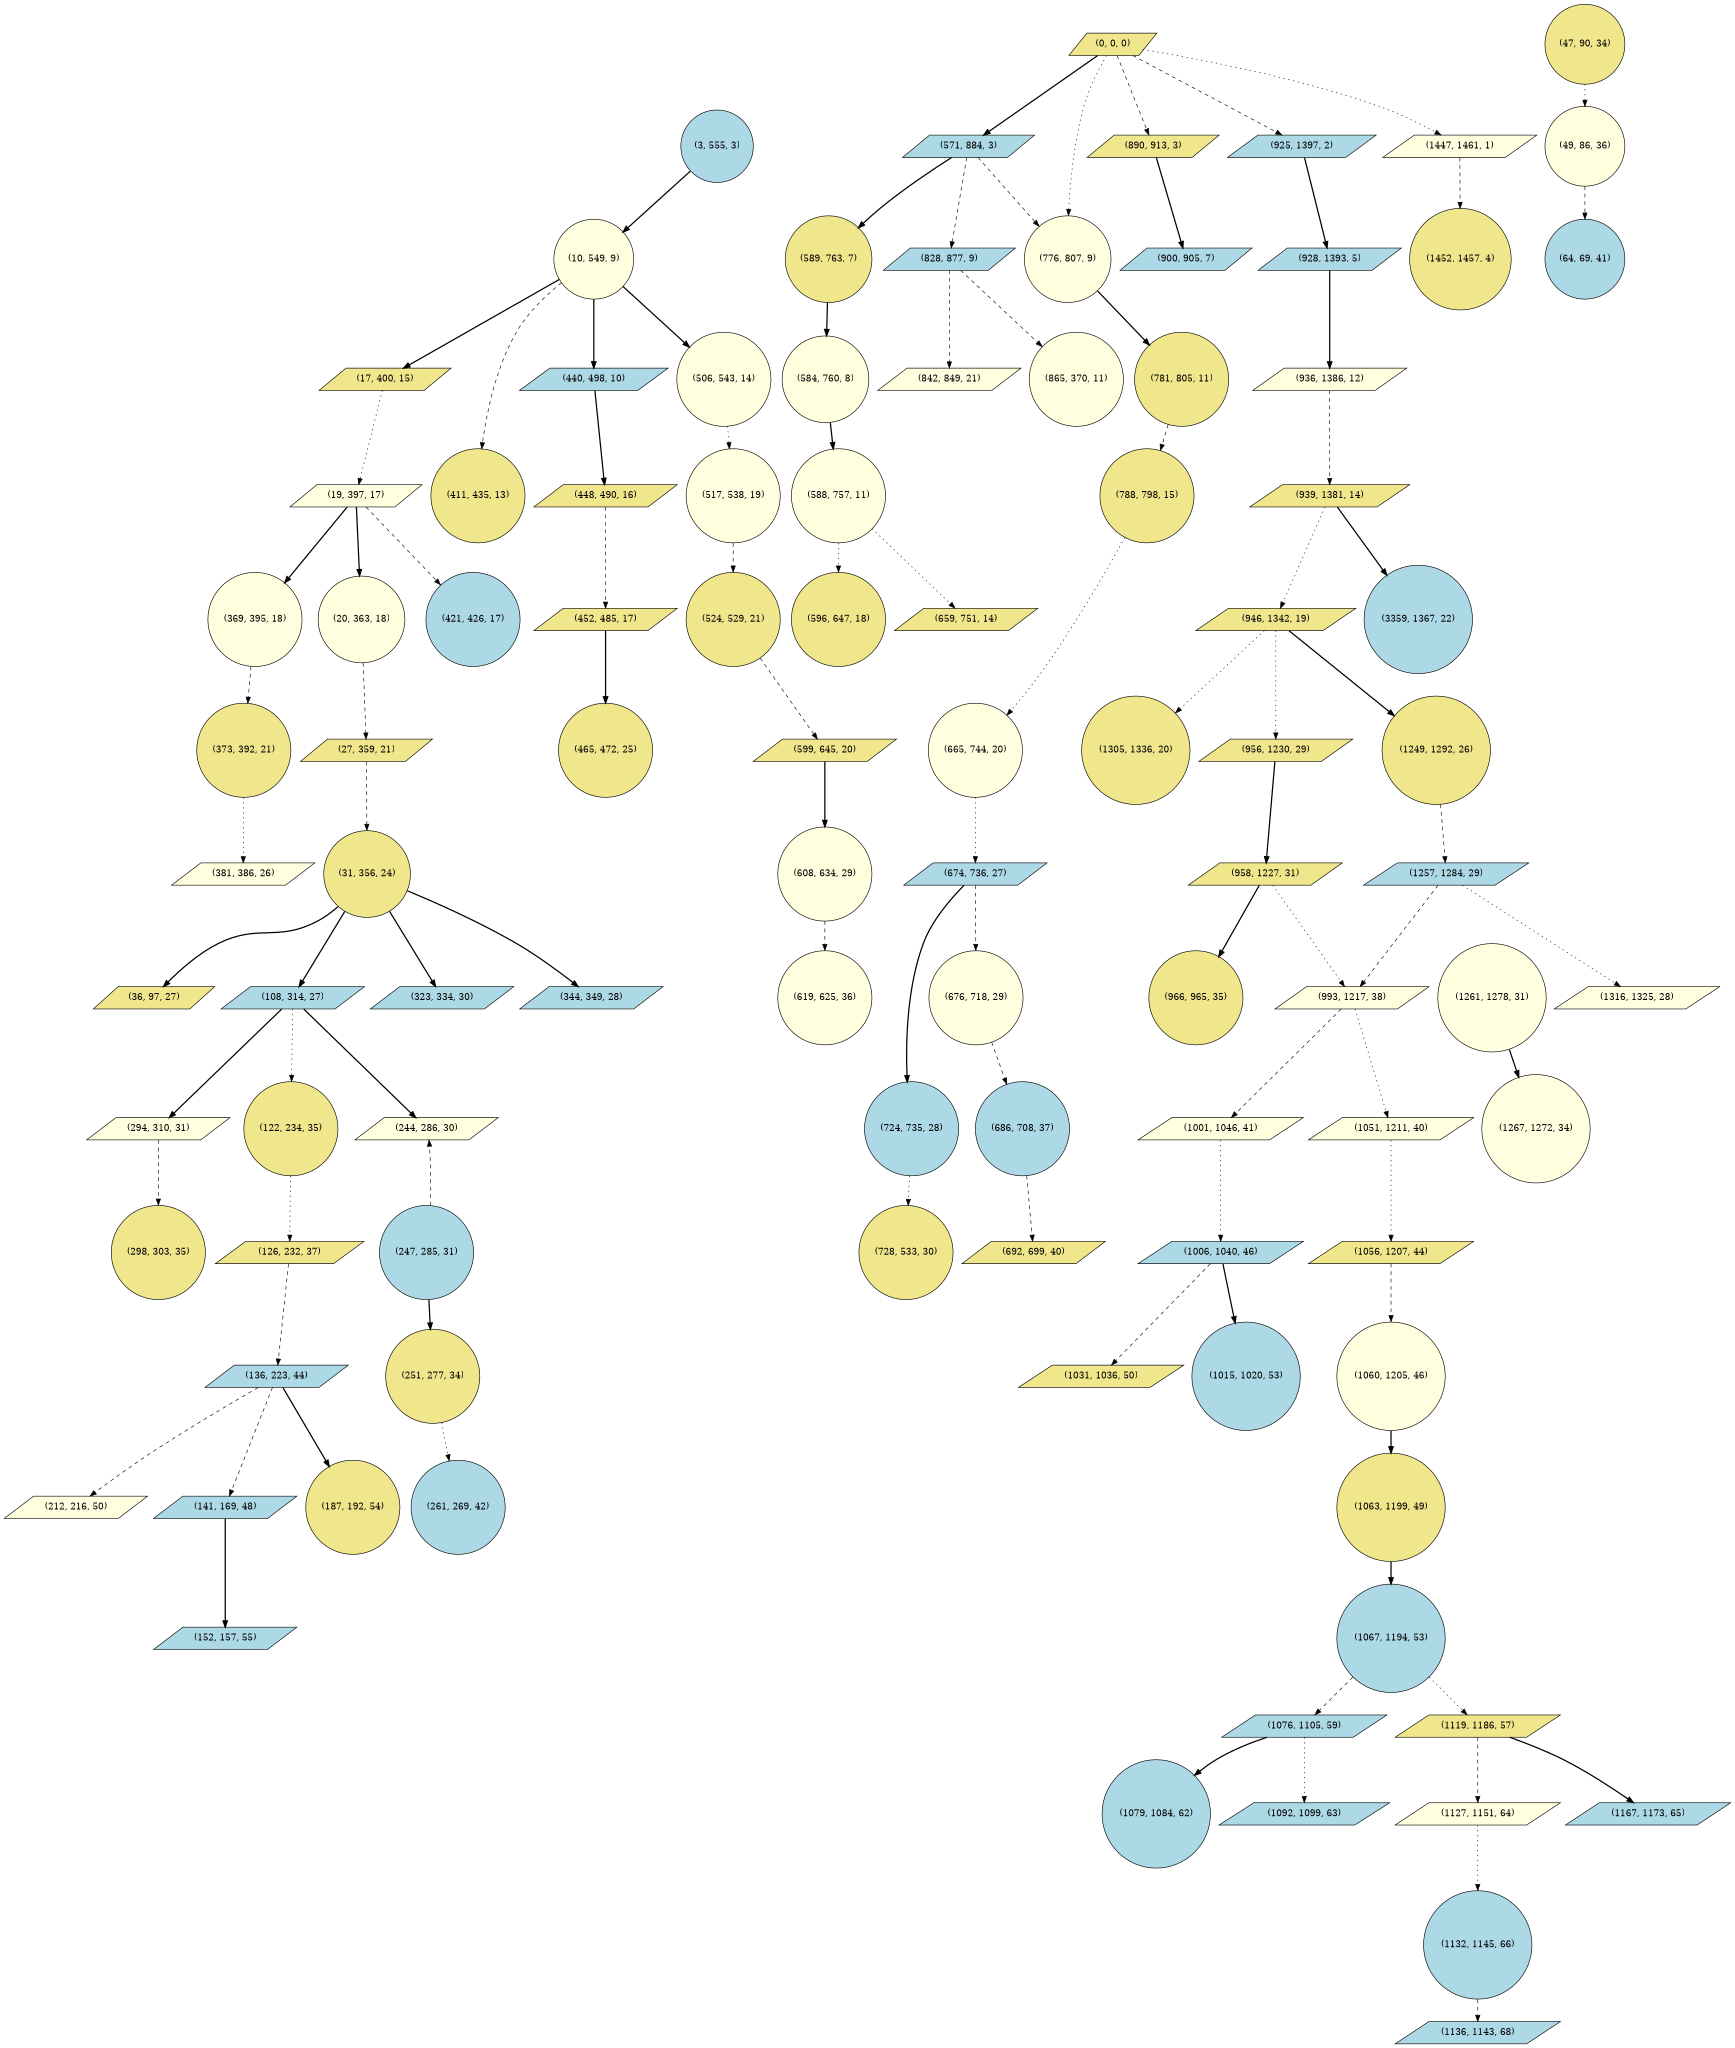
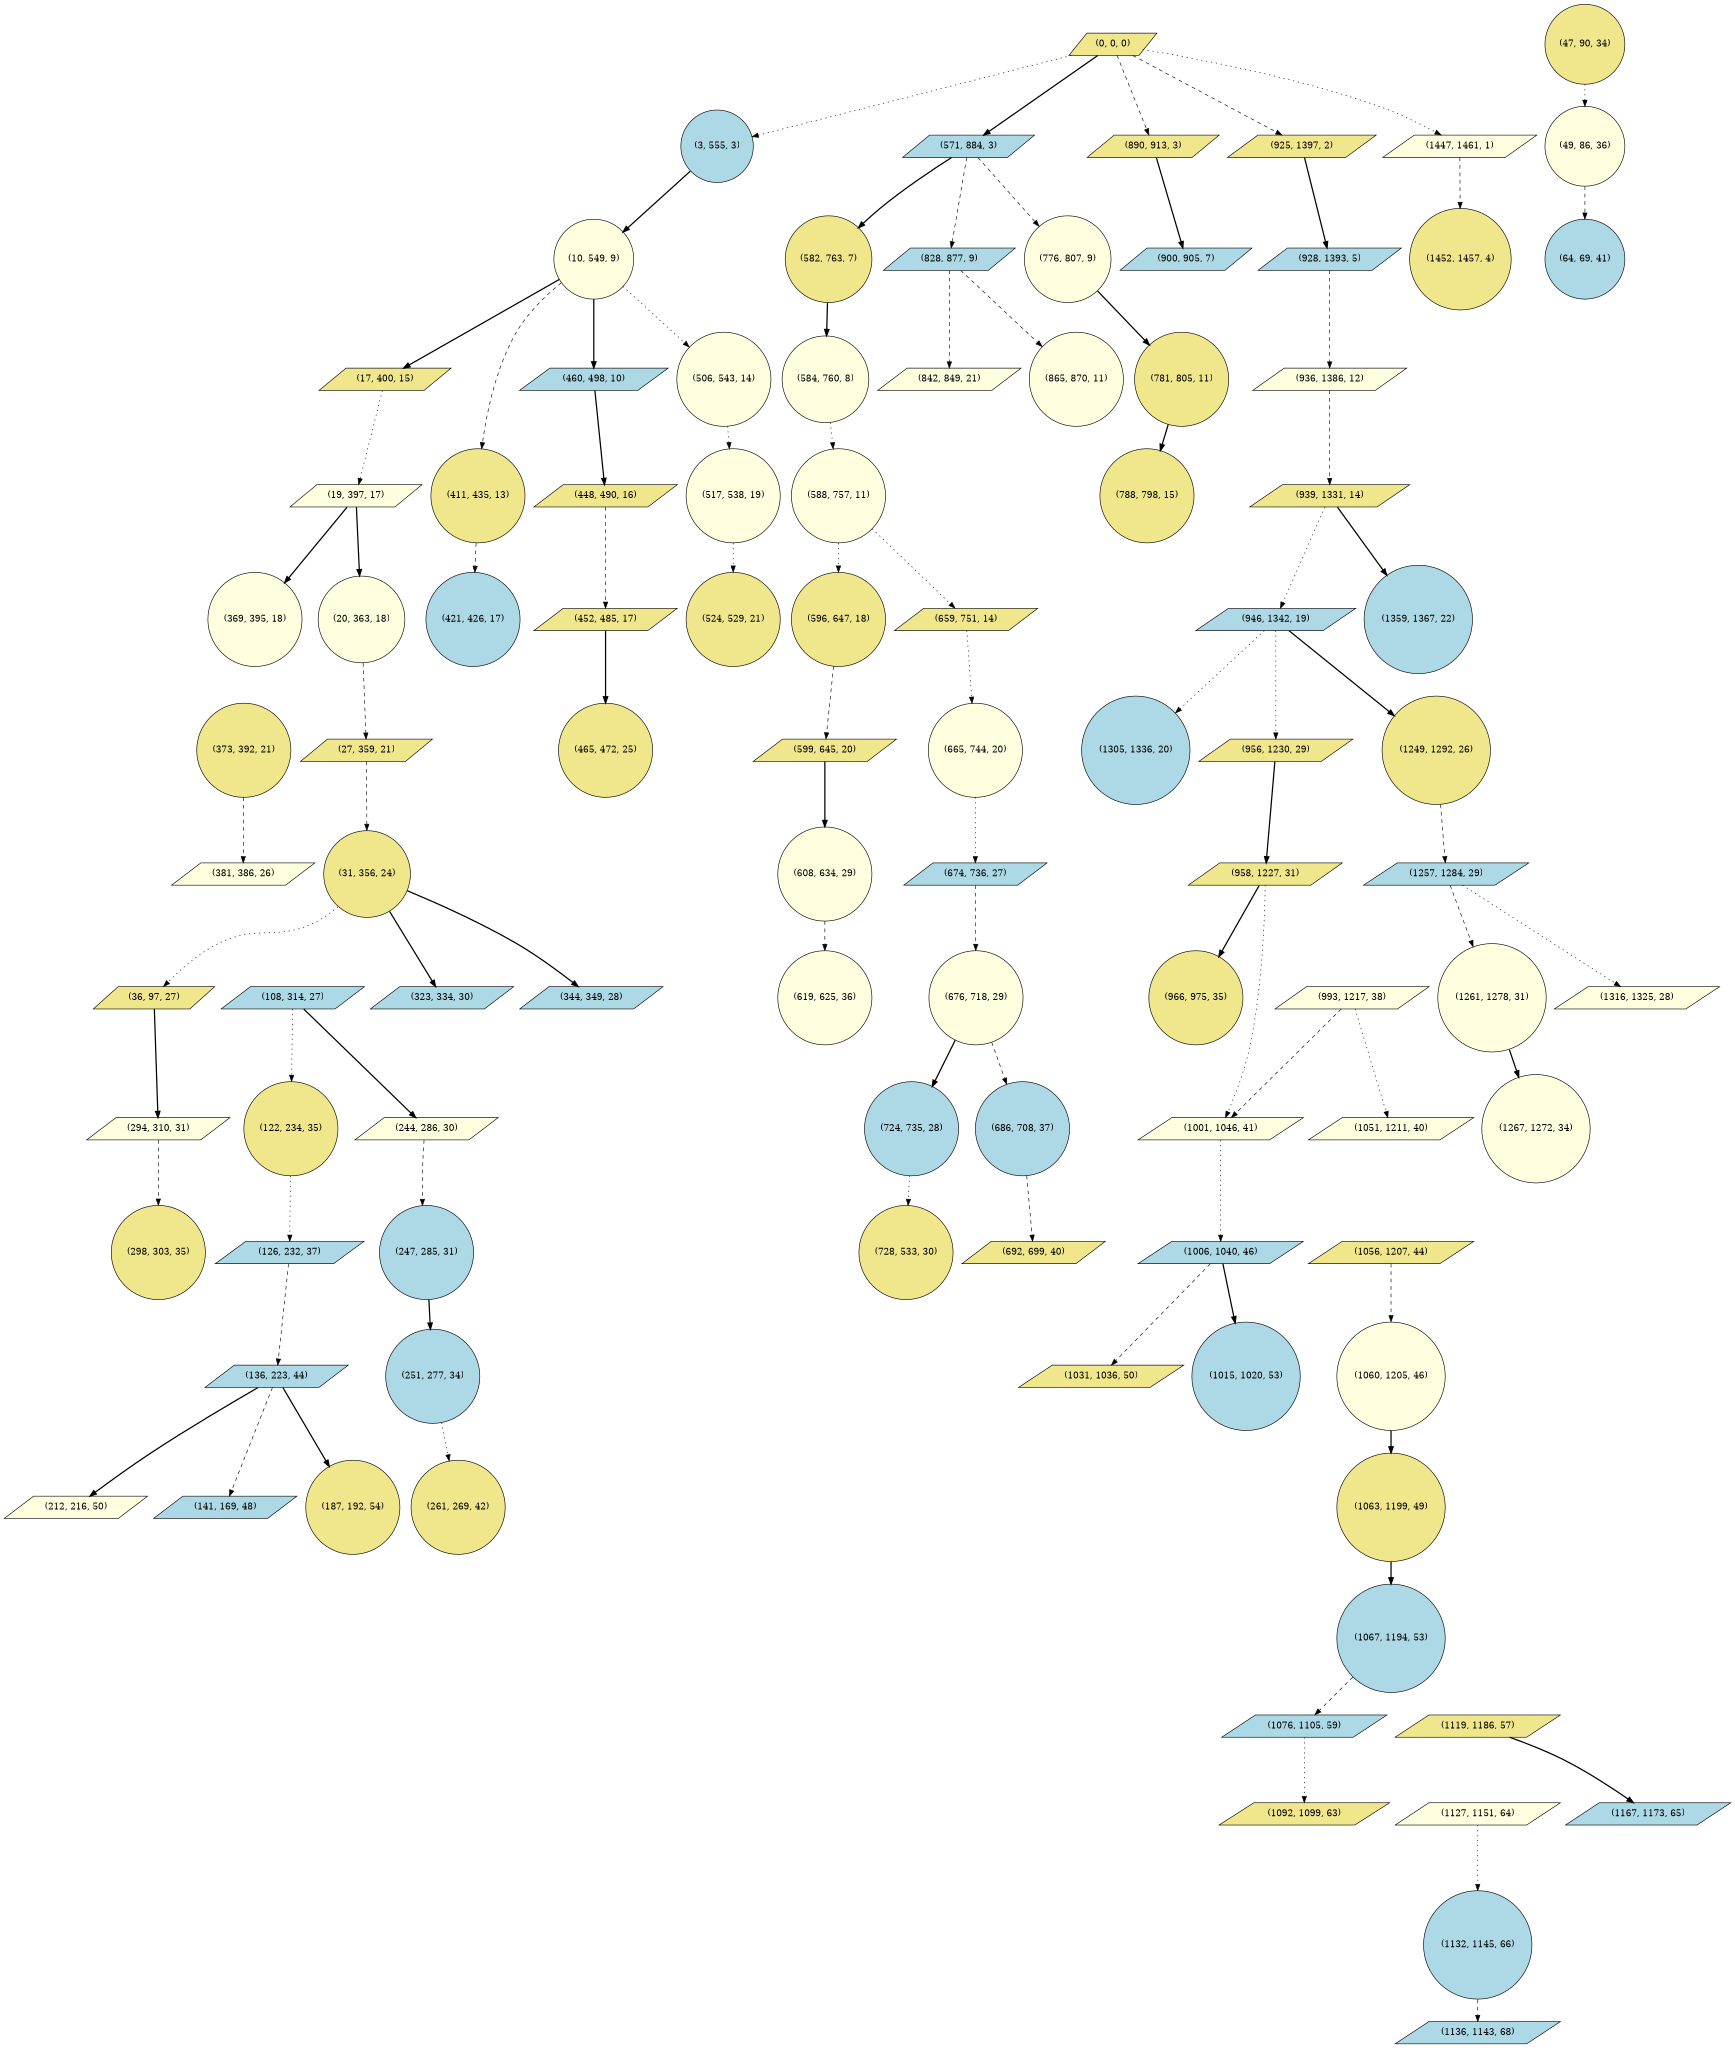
edge "(0, 0, 0)" -> "(776, 807, 9)": now "(0, 0, 0)" -> "(3, 555, 3)"
node "(925, 1397, 2)": fillcolor lightblue -> khaki
node "(589, 763, 7)": label "(589, 763, 7)" -> "(582, 763, 7)"
edge "(10, 549, 9)" -> "(506, 543, 14)": style bold -> dotted
edge "(928, 1393, 5)" -> "(936, 1386, 12)": style bold -> dashed
node "(440, 498, 10)": label "(440, 498, 10)" -> "(460, 498, 10)"
node "(865, 370, 11)": label "(865, 370, 11)" -> "(865, 870, 11)"
edge "(584, 760, 8)" -> "(588, 757, 11)": style bold -> dotted
edge "(781, 805, 11)" -> "(788, 798, 15)": style dashed -> bold
node "(939, 1381, 14)": label "(939, 1381, 14)" -> "(939, 1331, 14)"
edge "(19, 397, 17)" -> "(421, 426, 17)": now "(411, 435, 13)" -> "(421, 426, 17)"
edge "(517, 538, 19)" -> "(524, 529, 21)": style dashed -> dotted
node "(946, 1342, 19)": fillcolor khaki -> lightblue
node "(3359, 1367, 22)": label "(3359, 1367, 22)" -> "(1359, 1367, 22)"
edge "(788, 798, 15)" -> "(665, 744, 20)": now "(659, 751, 14)" -> "(665, 744, 20)"
edge "(369, 395, 18)" -> "(373, 392, 21)": removed
edge "(524, 529, 21)" -> "(599, 645, 20)": now "(596, 647, 18)" -> "(599, 645, 20)"
node "(1305, 1336, 20)": fillcolor khaki -> lightblue
edge "(373, 392, 21)" -> "(381, 386, 26)": style dotted -> dashed
edge "(958, 1227, 31)" -> "(993, 1217, 38)": now "(958, 1227, 31)" -> "(1001, 1046, 41)"
edge "(1257, 1284, 29)" -> "(993, 1217, 38)": now "(1257, 1284, 29)" -> "(1261, 1278, 31)"
edge "(31, 356, 24)" -> "(36, 97, 27)": style bold -> dotted
edge "(31, 356, 24)" -> "(108, 314, 27)": removed
edge "(674, 736, 27)" -> "(724, 735, 28)": now "(676, 718, 29)" -> "(724, 735, 28)"
node "(966, 965, 35)": label "(966, 965, 35)" -> "(966, 975, 35)"
edge "(108, 314, 27)" -> "(294, 310, 31)": now "(36, 97, 27)" -> "(294, 310, 31)"
edge "(247, 285, 31)" -> "(244, 286, 30)": reversed
edge "(1051, 1211, 40)" -> "(1056, 1207, 44)": removed
node "(126, 232, 37)": fillcolor khaki -> lightblue
node "(251, 277, 34)": fillcolor khaki -> lightblue
edge "(136, 223, 44)" -> "(212, 216, 50)": style dashed -> bold
node "(261, 269, 42)": fillcolor lightblue -> khaki
node "(152, 157, 55)": removed
edge "(1067, 1194, 53)" -> "(1119, 1186, 57)": removed
edge "(1119, 1186, 57)" -> "(1127, 1151, 64)": removed
node "(1079, 1084, 62)": removed
node "(1092, 1099, 63)": fillcolor lightblue -> khaki
